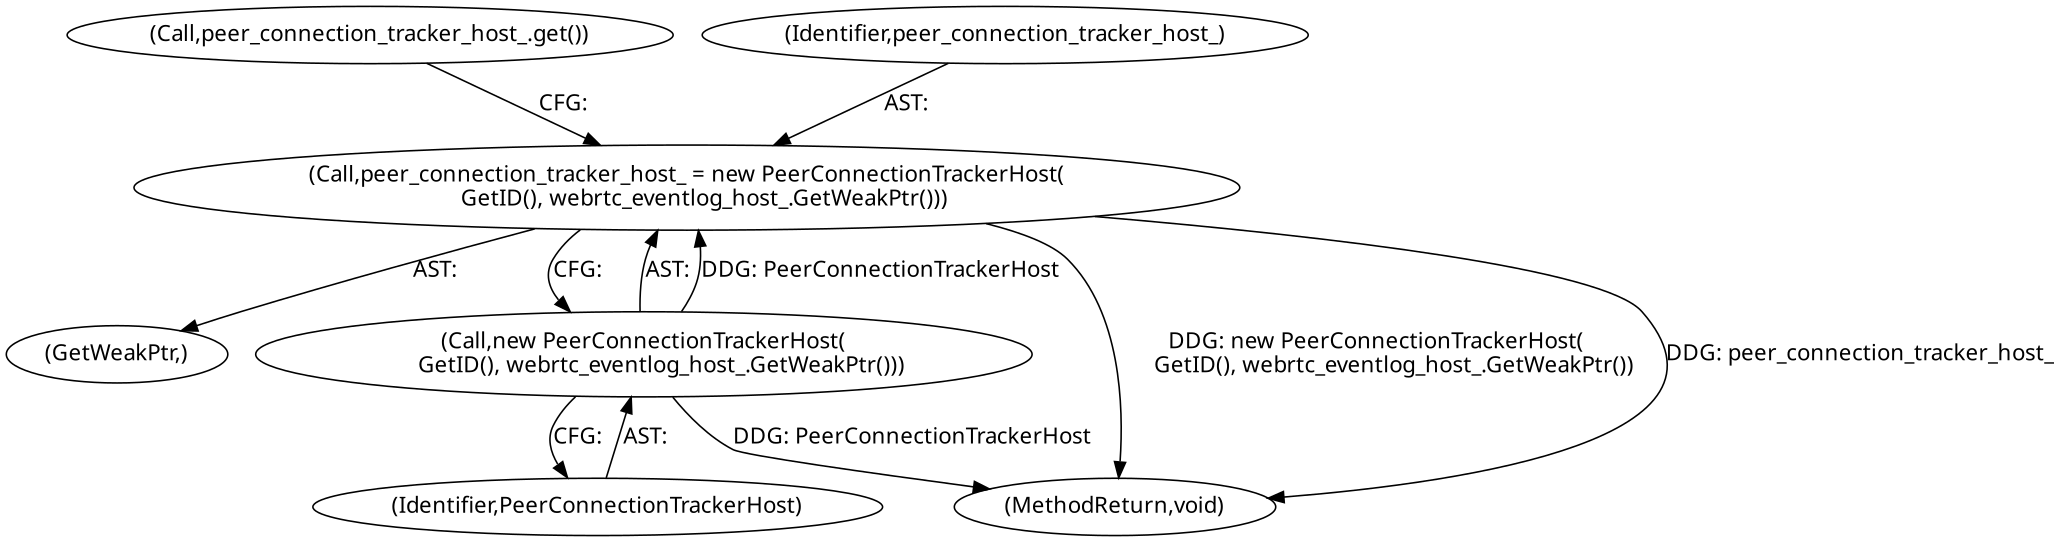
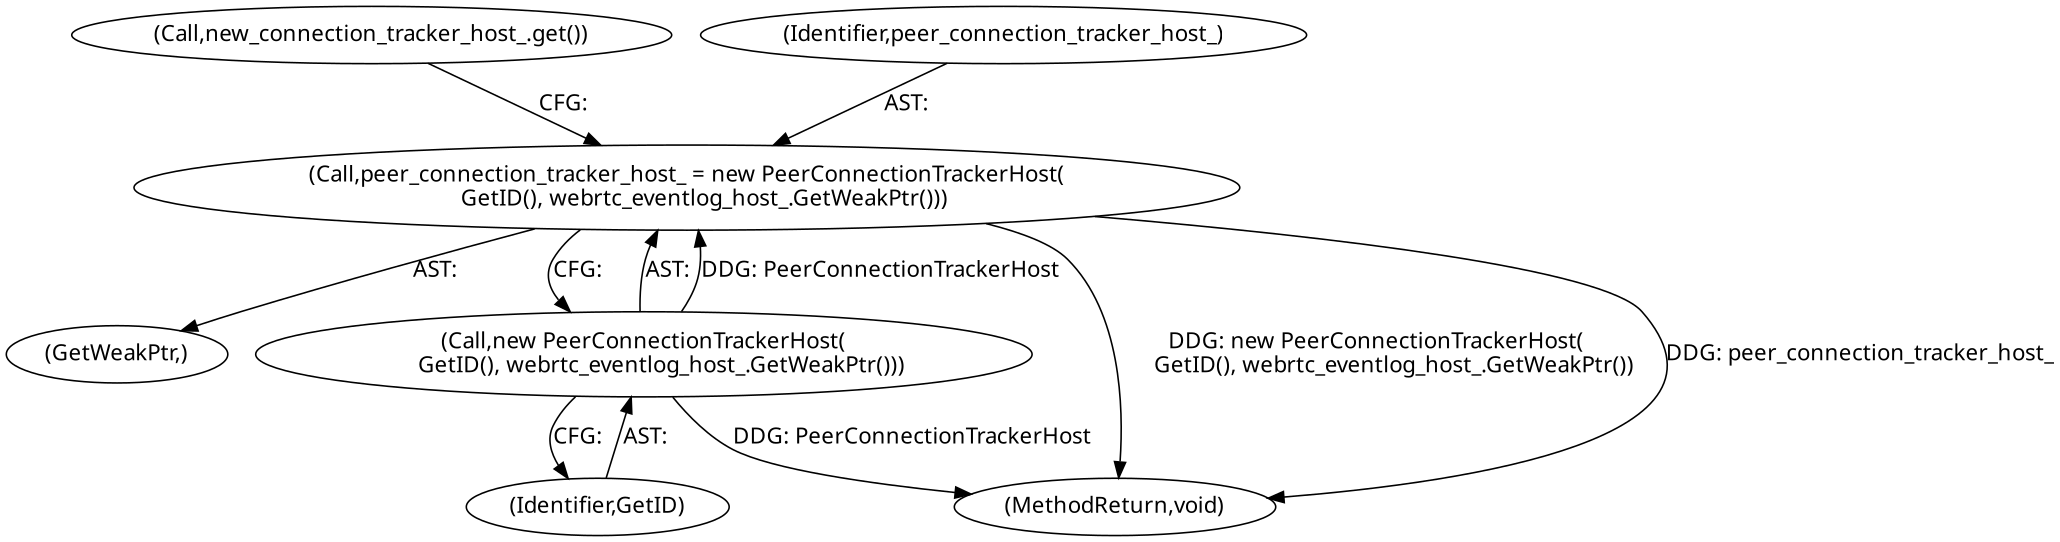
node "(Call,peer_connection_tracker_host_.get())": label "(Call,peer_connection_tracker_host_.get())" -> "(Call,new_connection_tracker_host_.get())"
node "(Identifier,PeerConnectionTrackerHost)": label "(Identifier,PeerConnectionTrackerHost)" -> "(Identifier,GetID)"
